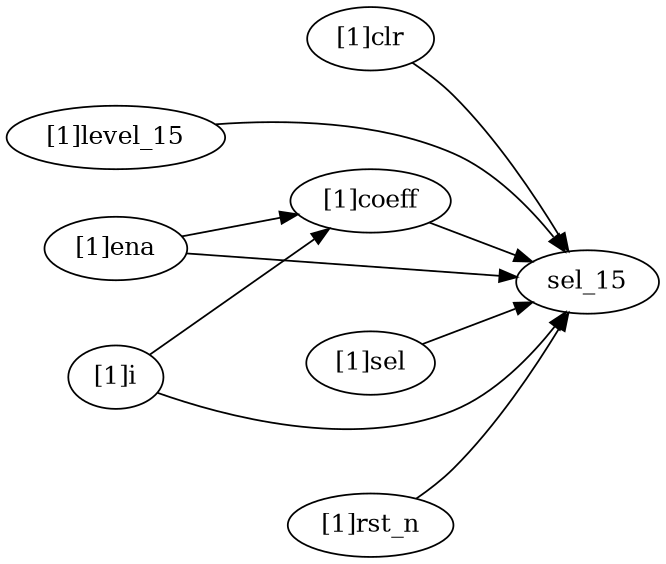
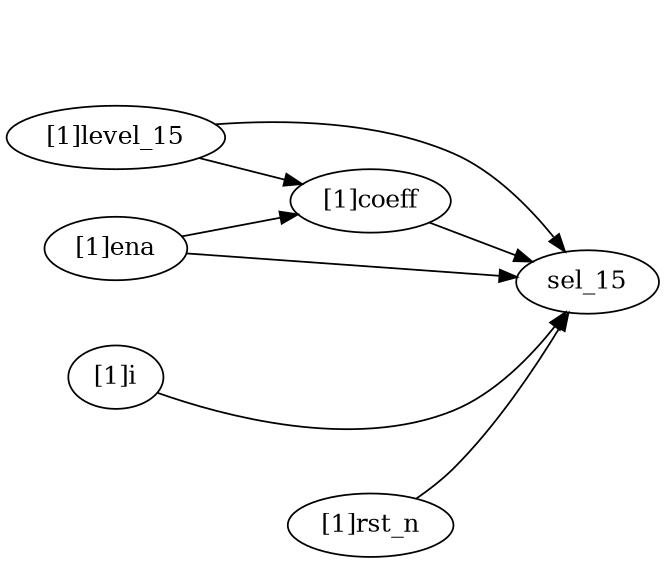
node "[1]clr": removed
edge "[1]i" -> "[1]coeff": now "[1]level_15" -> "[1]coeff"
node "[1]sel": removed
